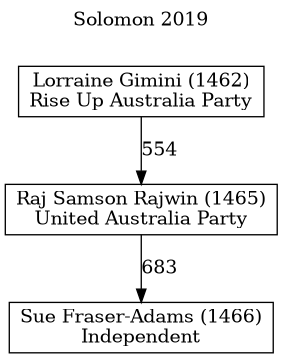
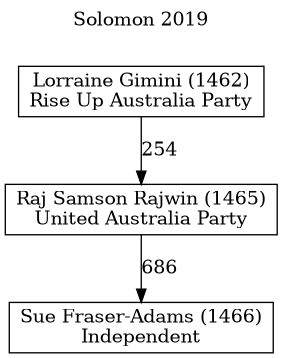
edge "Lorraine Gimini (1462) Rise Up Australia Party" -> "Raj Samson Rajwin (1465) United Australia Party": label "554" -> "254"
edge "Raj Samson Rajwin (1465) United Australia Party" -> "Sue Fraser-Adams (1466) Independent": label "683" -> "686"
